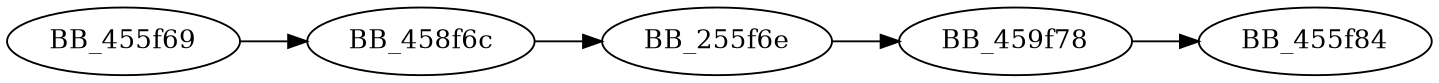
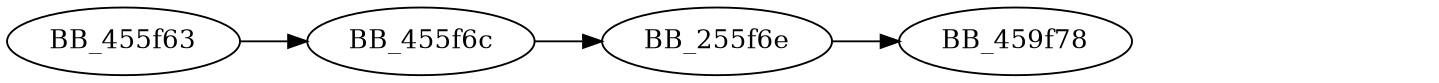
node "BB_455f69": label "BB_455f69" -> "BB_455f63"
node "BB_458f6c": label "BB_458f6c" -> "BB_455f6c"
node "BB_455f84": removed
